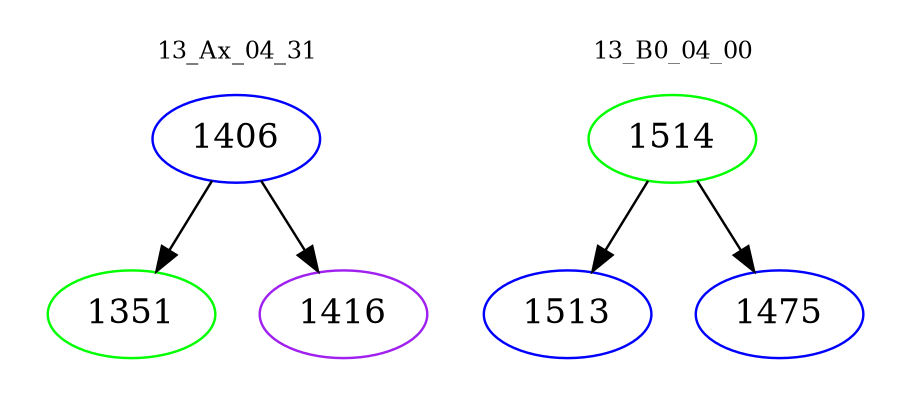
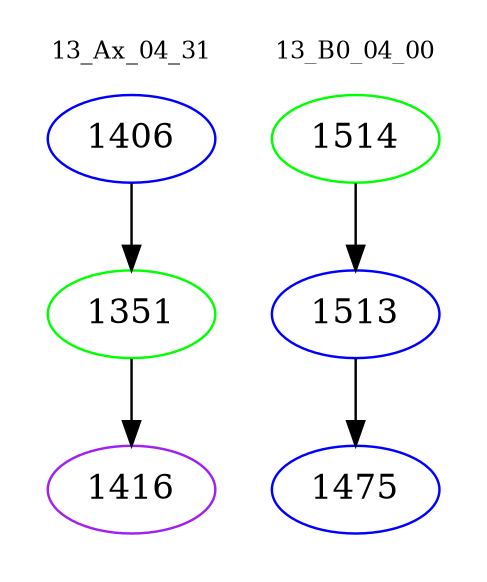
edge "1406" -> "1416": now "1351" -> "1416"
edge "1514" -> "1475": now "1513" -> "1475"
